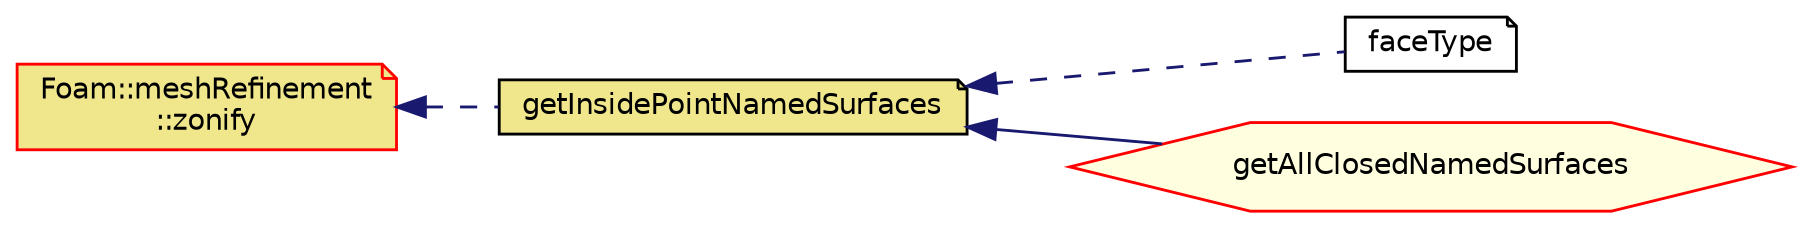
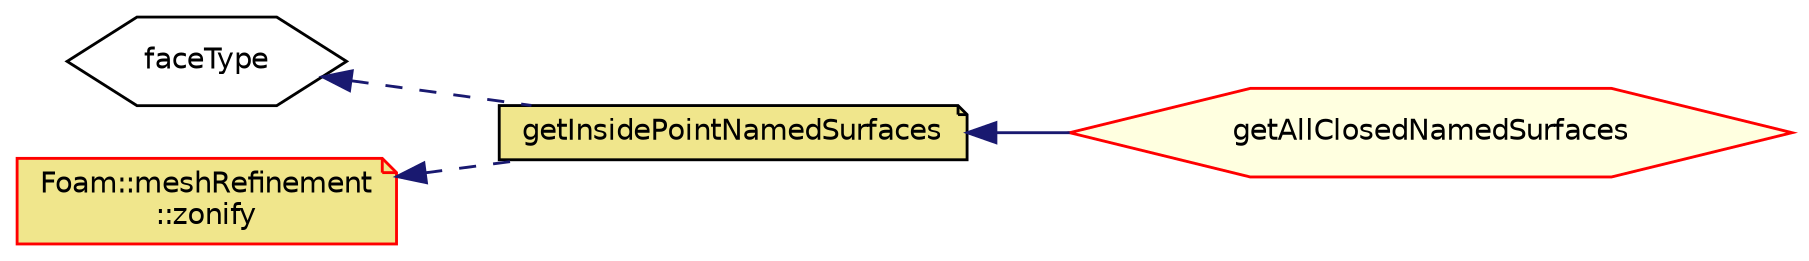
node "faceType": shape note -> hexagon
edge "faceType" -> "getInsidePointNamedSurfaces": reversed
